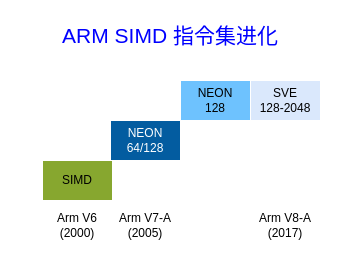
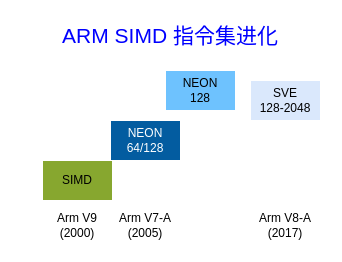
node "NEON 128": moved (216, 101) -> (201, 91)
node "Arm V6 (2000)": label "Arm V6 (2000)" -> "Arm V9 (2000)"
